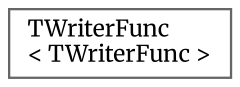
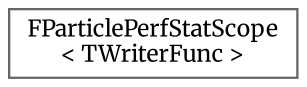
node "TWriterFunc < TWriterFunc >": label "TWriterFunc < TWriterFunc >" -> "FParticlePerfStatScope < TWriterFunc >"
